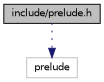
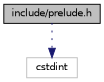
node "prelude": label "prelude" -> "cstdint"
